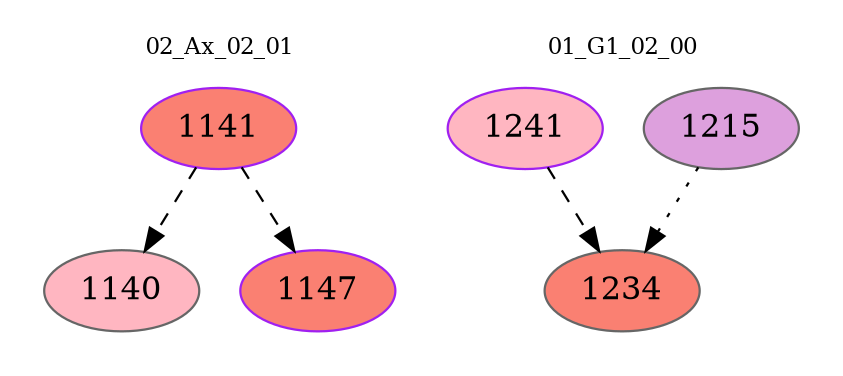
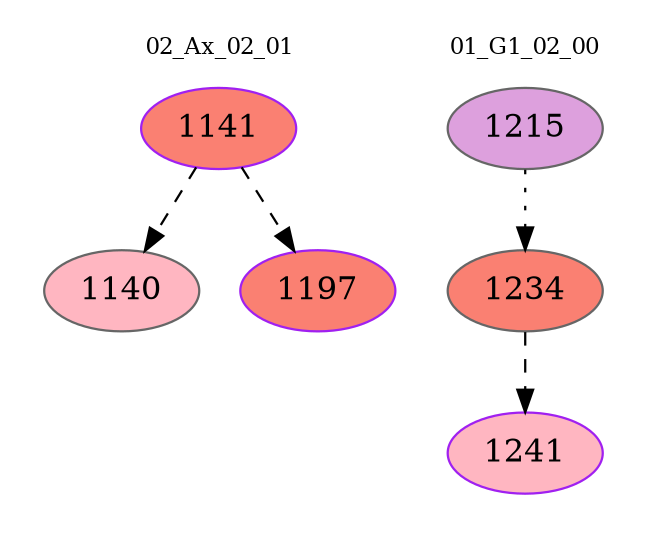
edge "1241" -> "1234": reversed
node "1147": label "1147" -> "1197"
